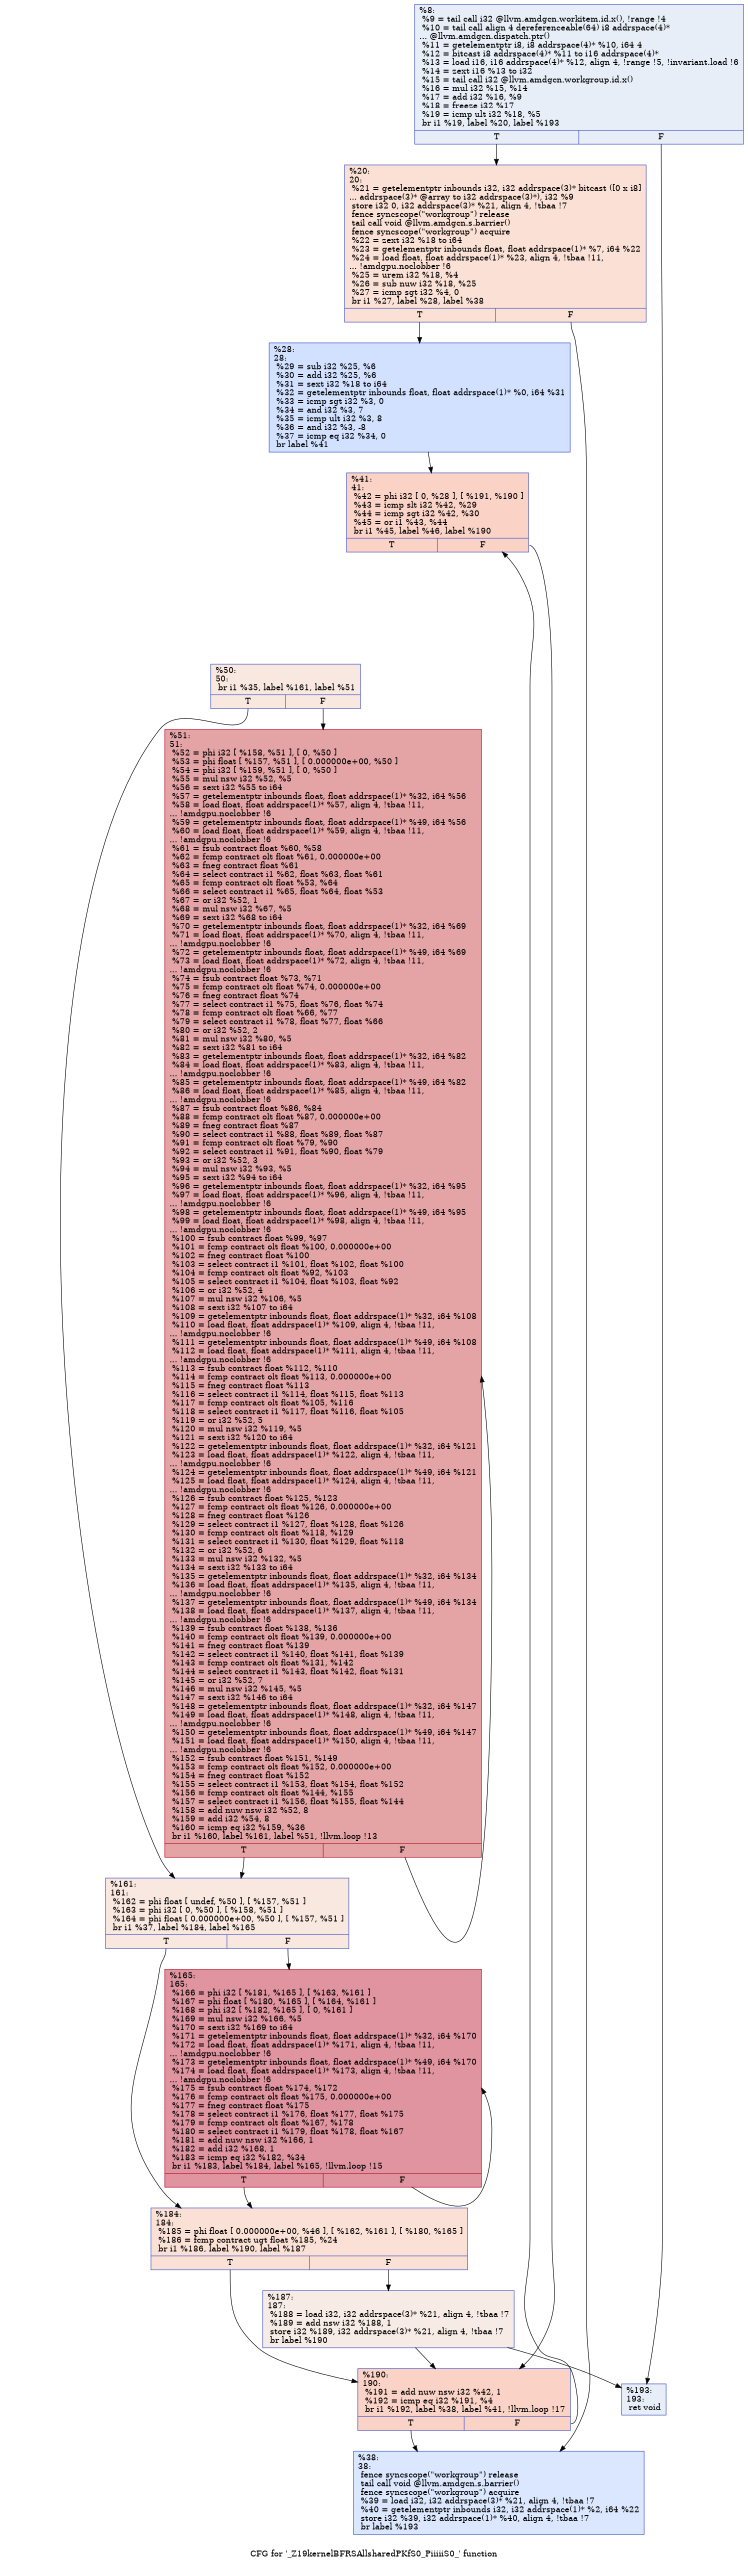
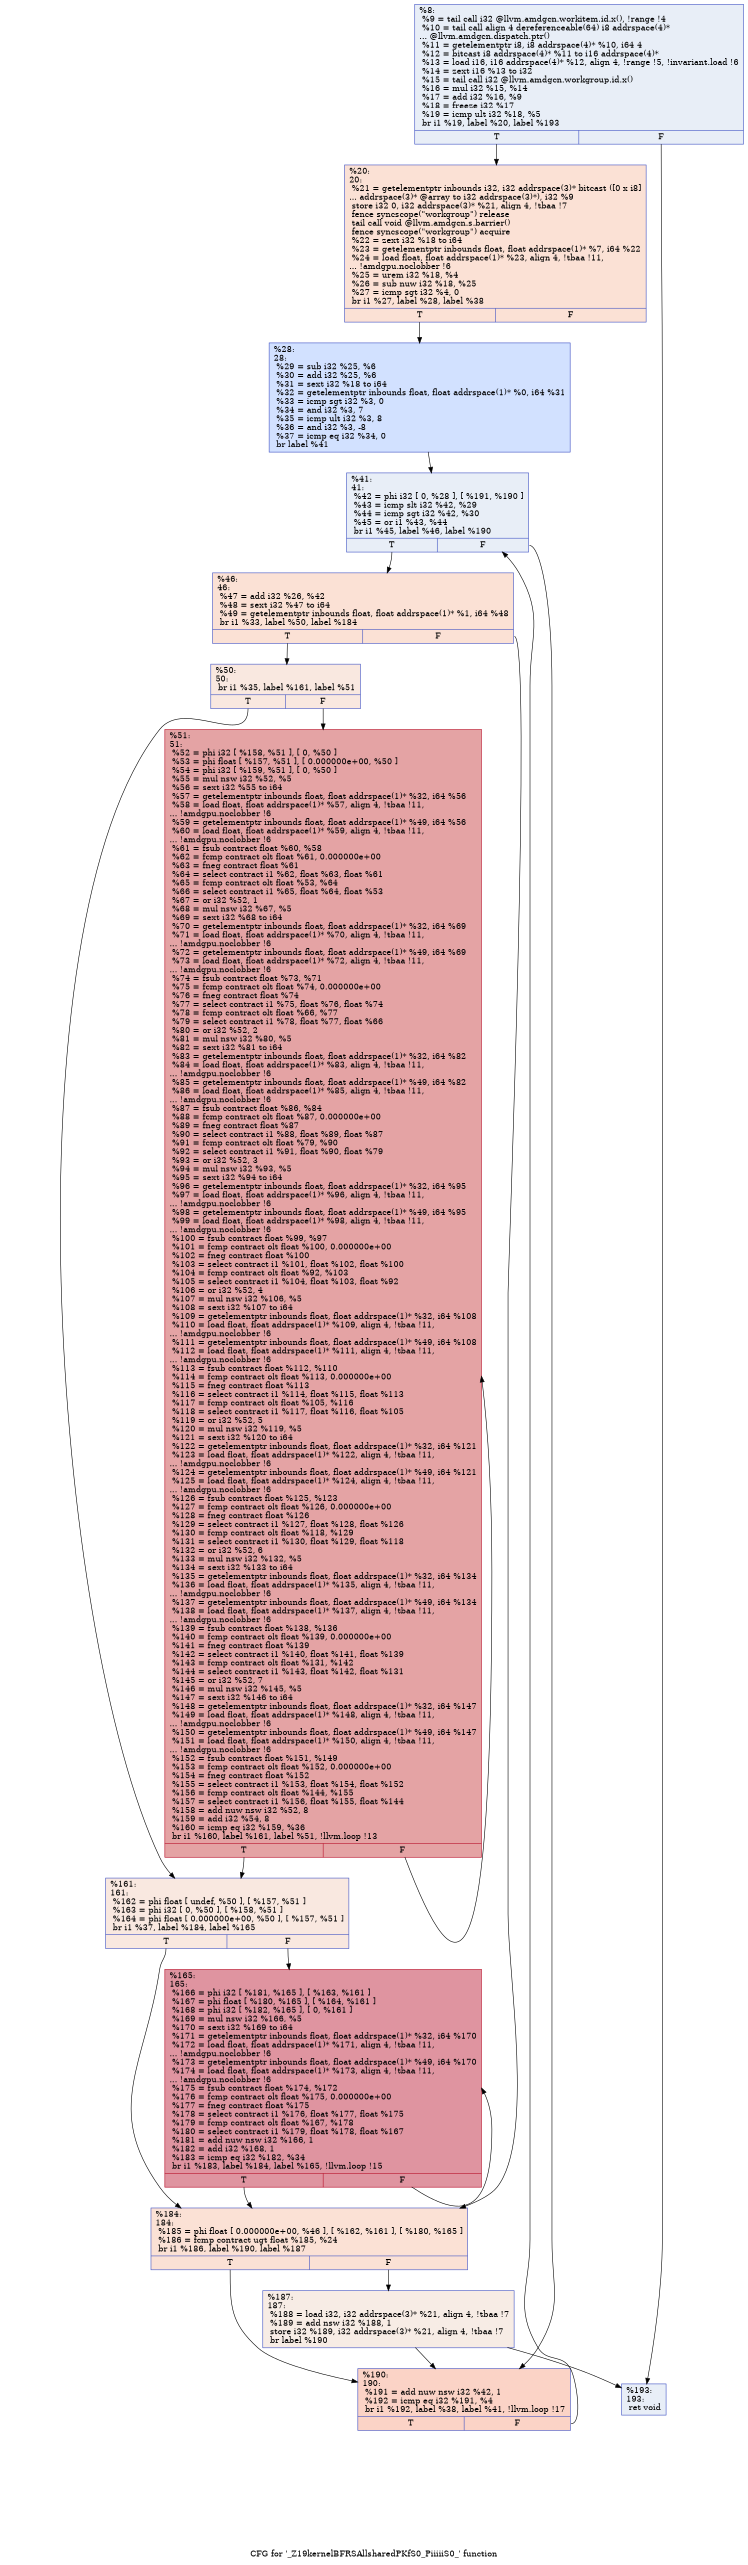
node "%41:": fillcolor #f59c7d70 -> #cbd8ee70
node "%46:": added
node "%38:": removed
